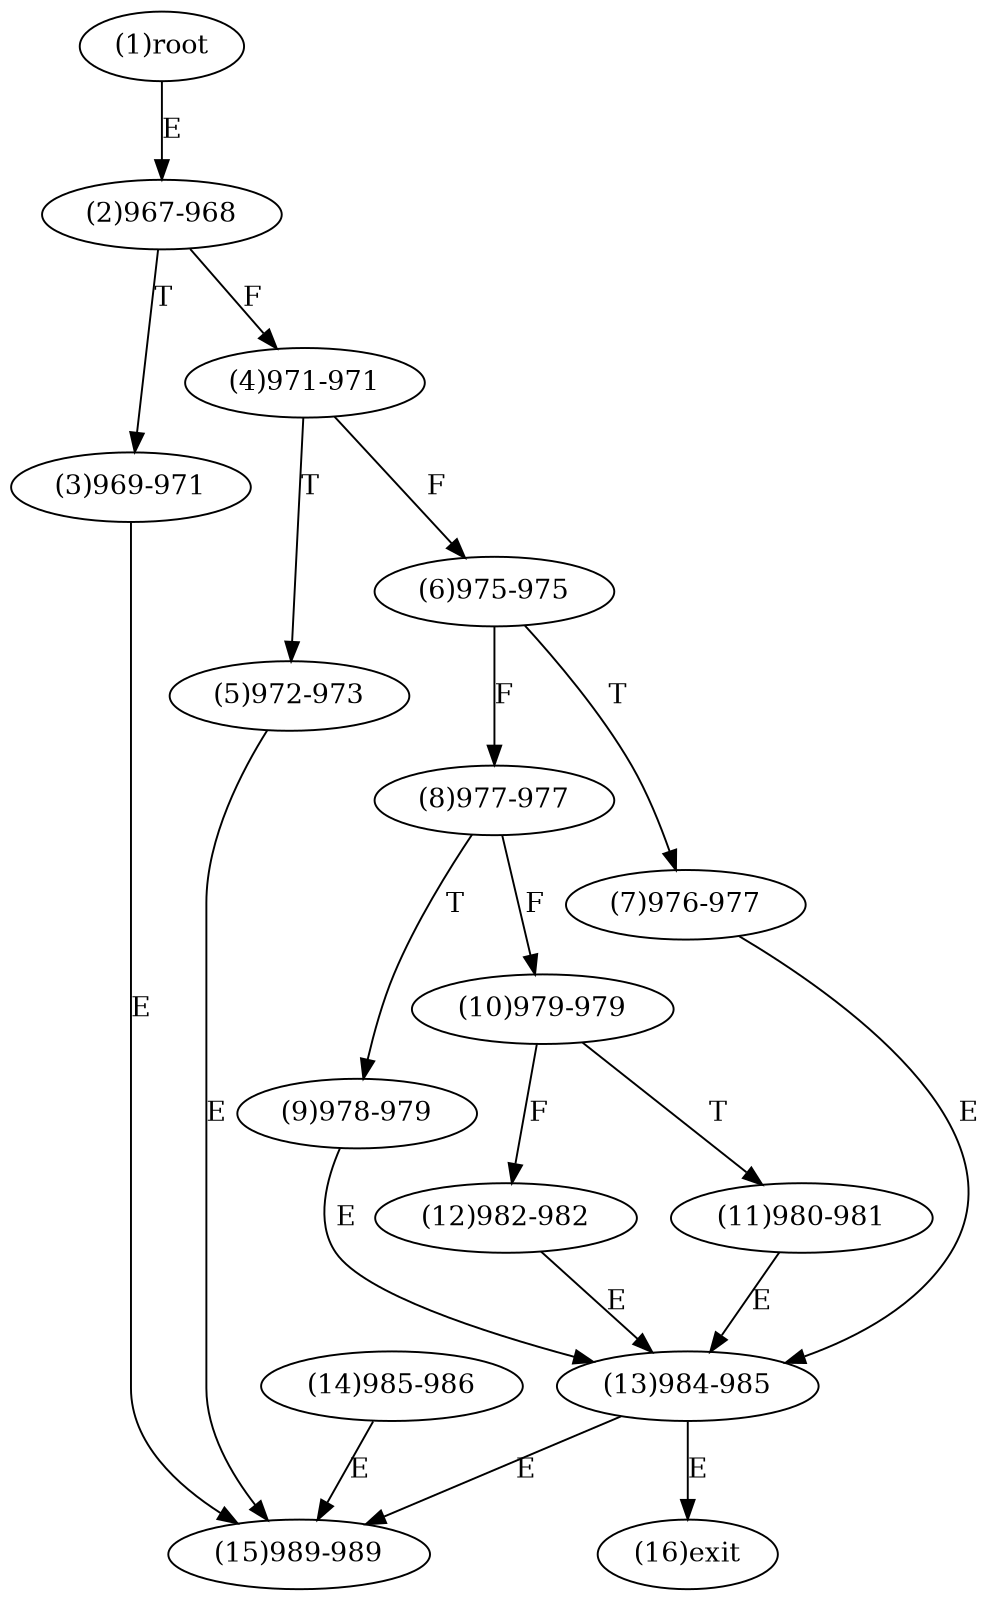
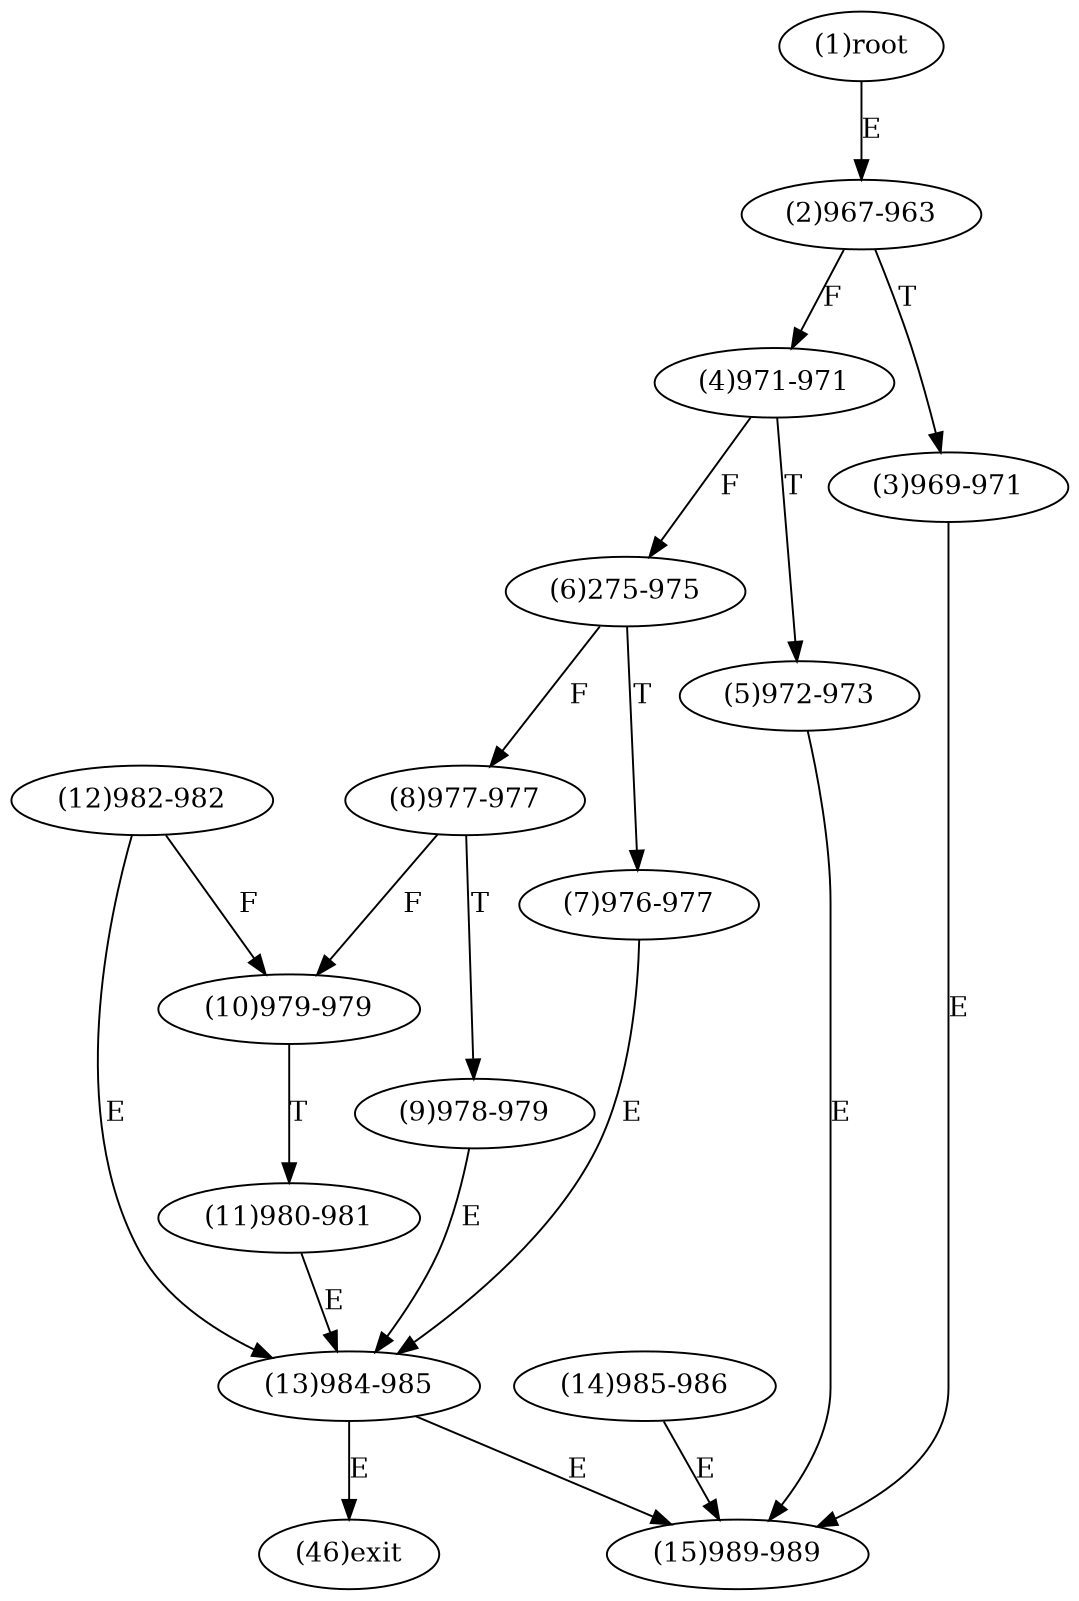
node "(2)967-968": label "(2)967-968" -> "(2)967-963"
node "(6)975-975": label "(6)975-975" -> "(6)275-975"
edge "(10)979-979" -> "(12)982-982": reversed
node "(16)exit": label "(16)exit" -> "(46)exit"
